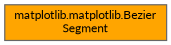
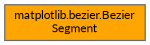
node "matplotlib.matplotlib.Bezier Segment": label "matplotlib.matplotlib.Bezier Segment" -> "matplotlib.bezier.Bezier Segment"
